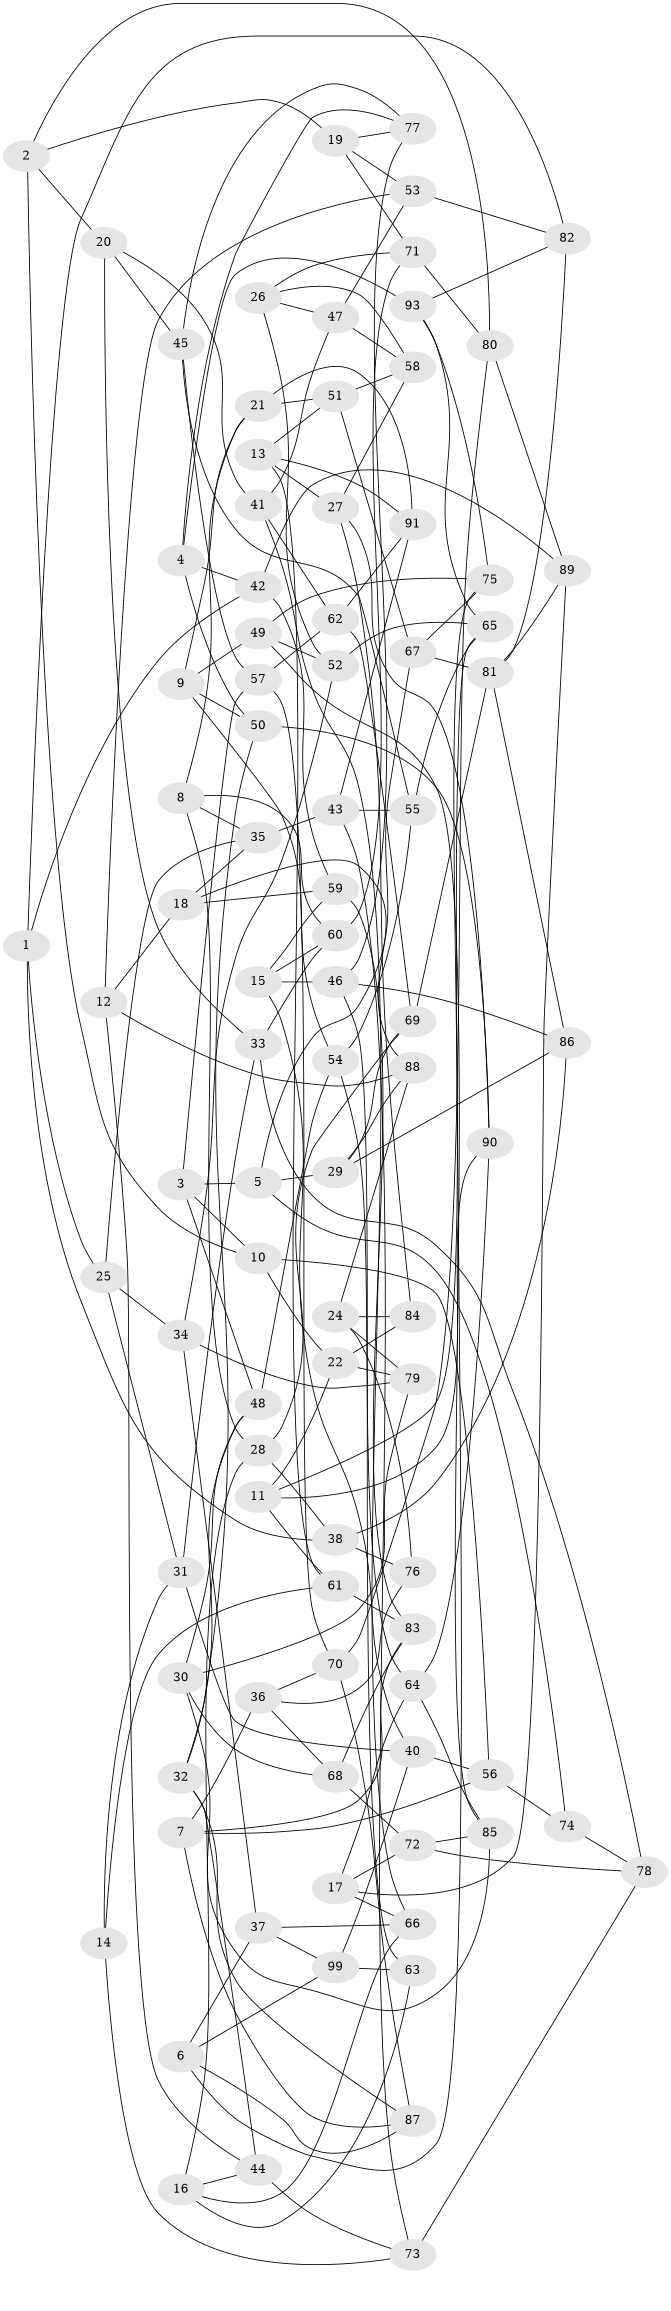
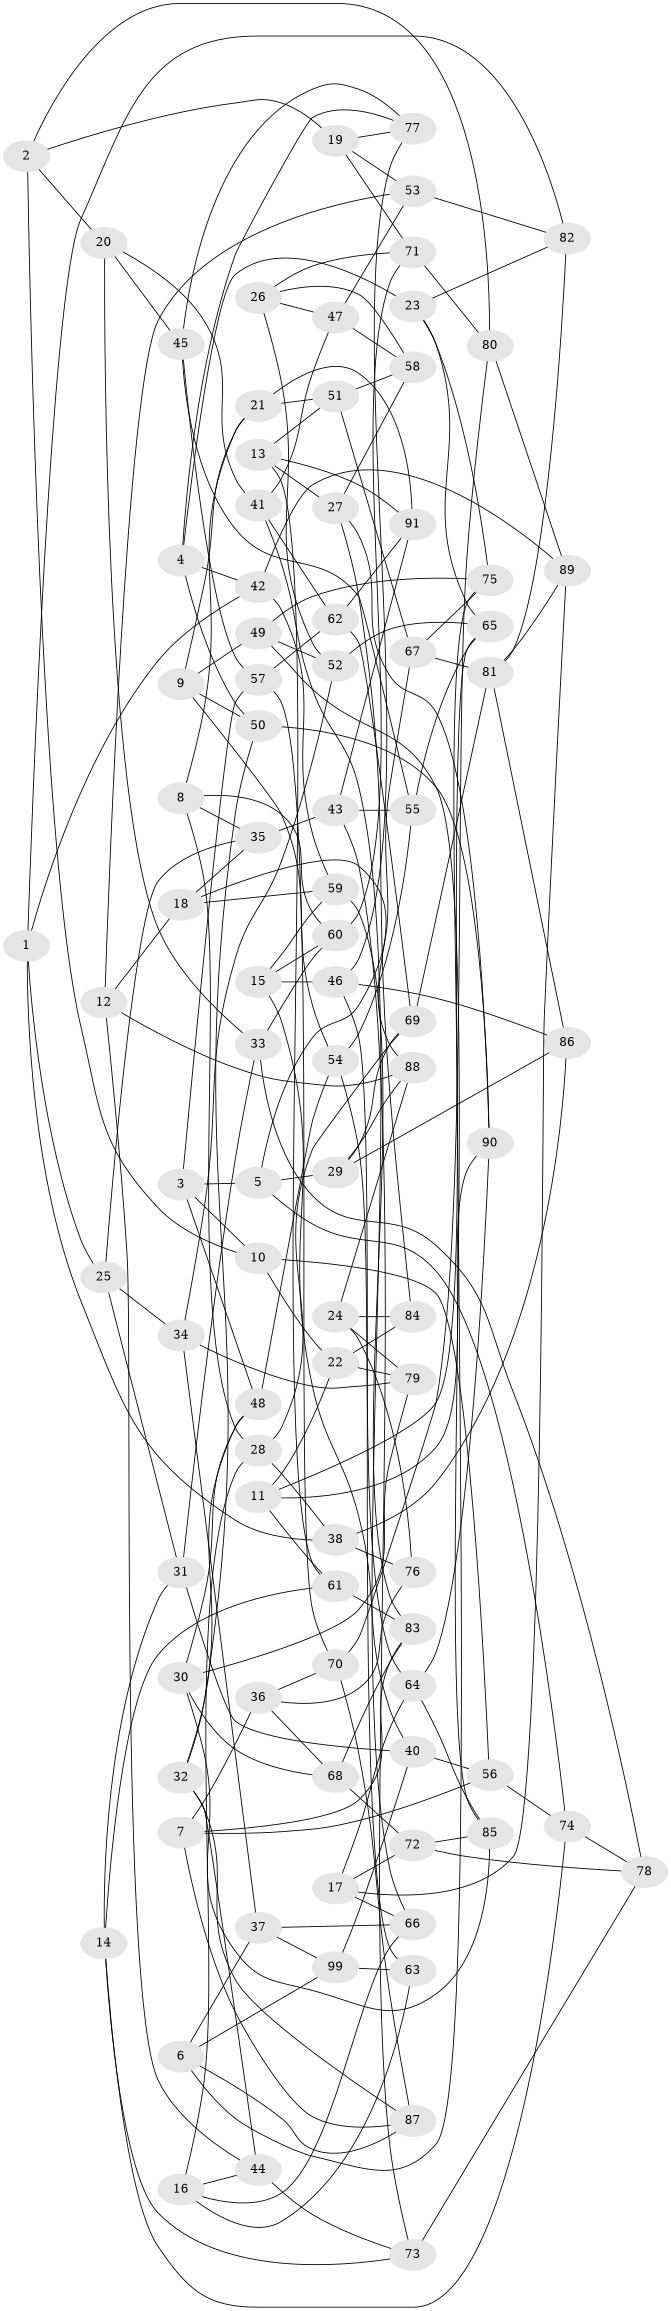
node "93": label "93" -> "23"
edge "74" -- "14": added
